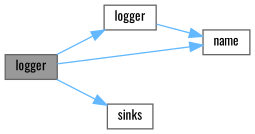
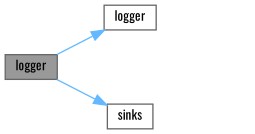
node "name": removed
